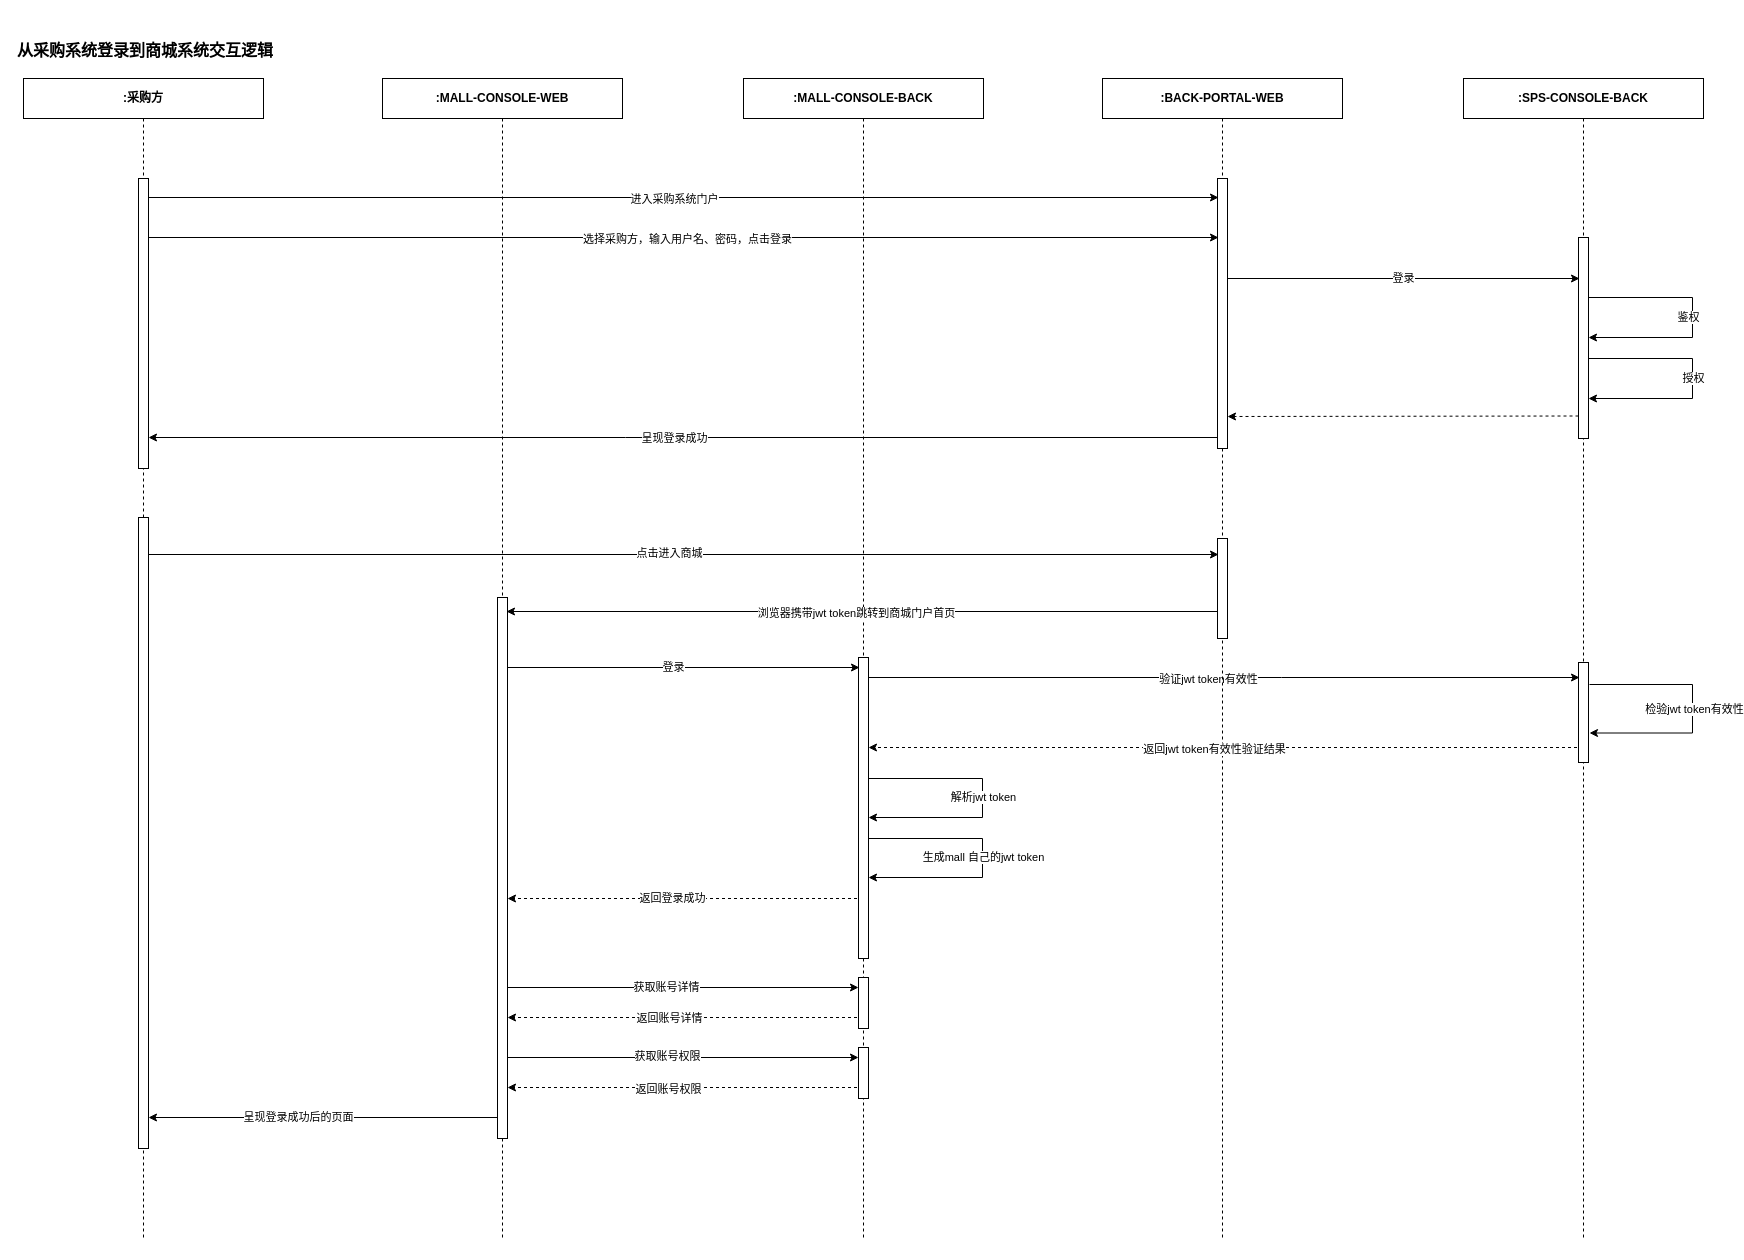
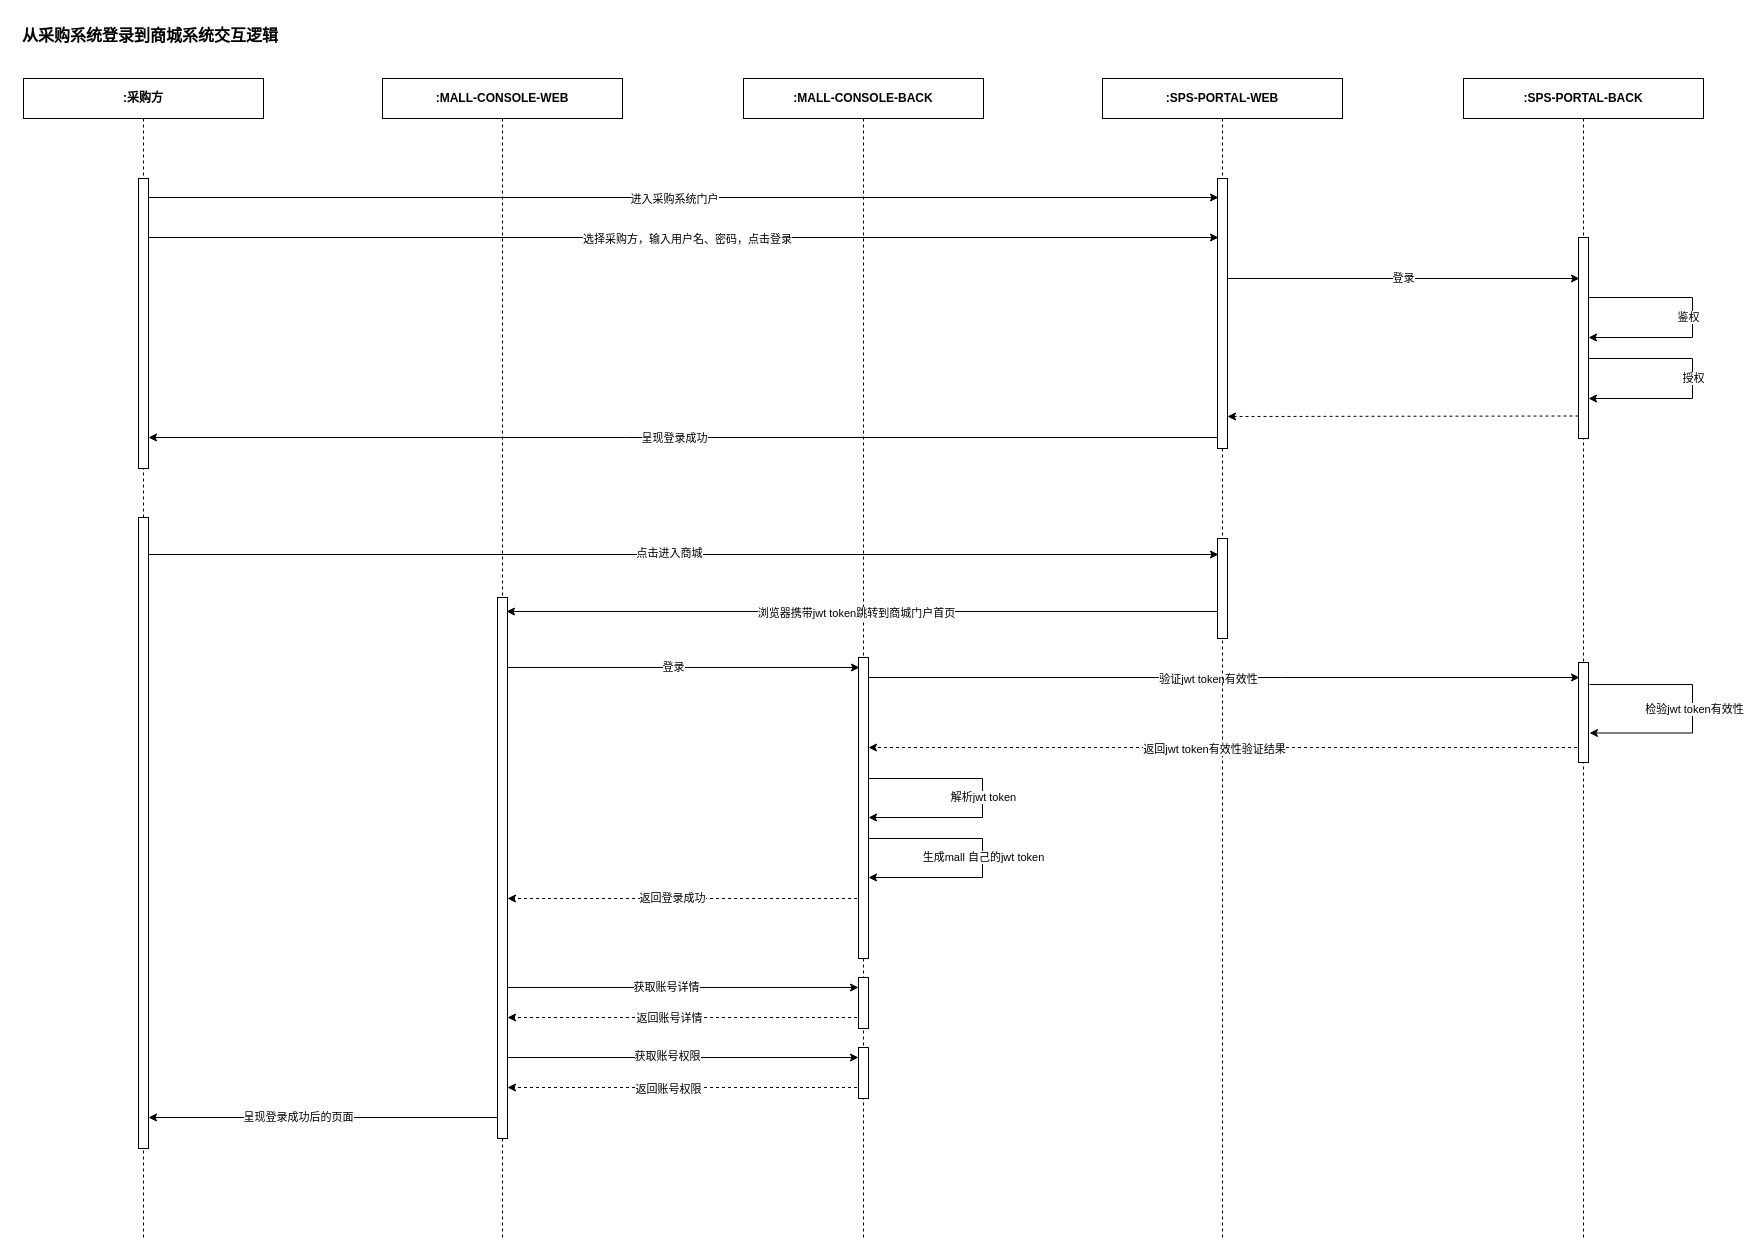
node "从采购系统登录到商城系统交互逻辑": moved (156, 51) -> (161, 36)
node ":BACK-PORTAL-WEB": label ":BACK-PORTAL-WEB" -> ":SPS-PORTAL-WEB"
node ":SPS-CONSOLE-BACK": label ":SPS-CONSOLE-BACK" -> ":SPS-PORTAL-BACK"
